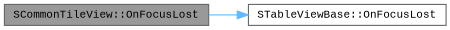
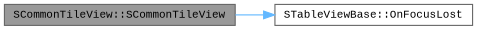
node "SCommonTileView::OnFocusLost": label "SCommonTileView::OnFocusLost" -> "SCommonTileView::SCommonTileView"
